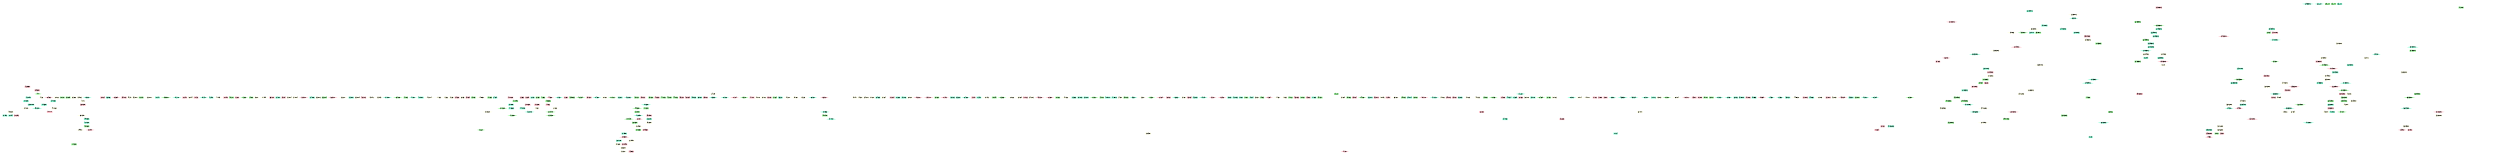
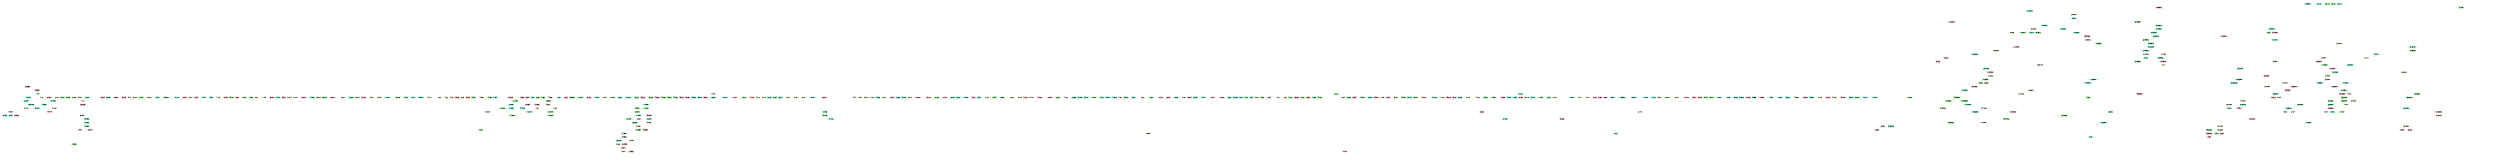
node "(215) C705": fillcolor lightpink -> aquamarine
